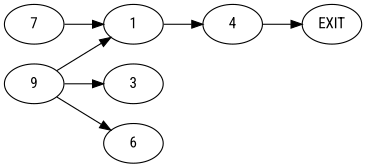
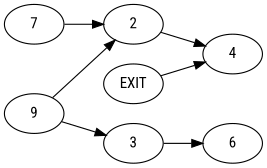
node "1": label "1" -> "2"
edge "4" -> "EXIT": reversed
edge "9" -> "6": now "3" -> "6"
